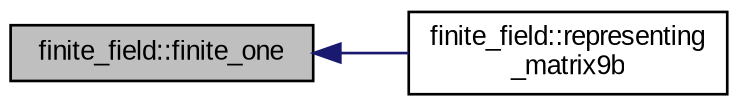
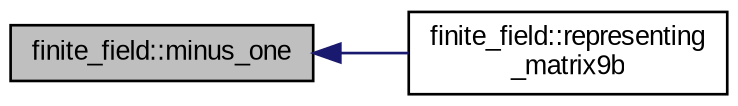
node "finite_field::finite_one": label "finite_field::finite_one" -> "finite_field::minus_one"
